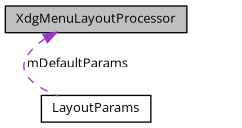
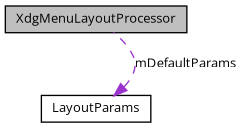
edge "LayoutParams" -> "XdgMenuLayoutProcessor": reversed
